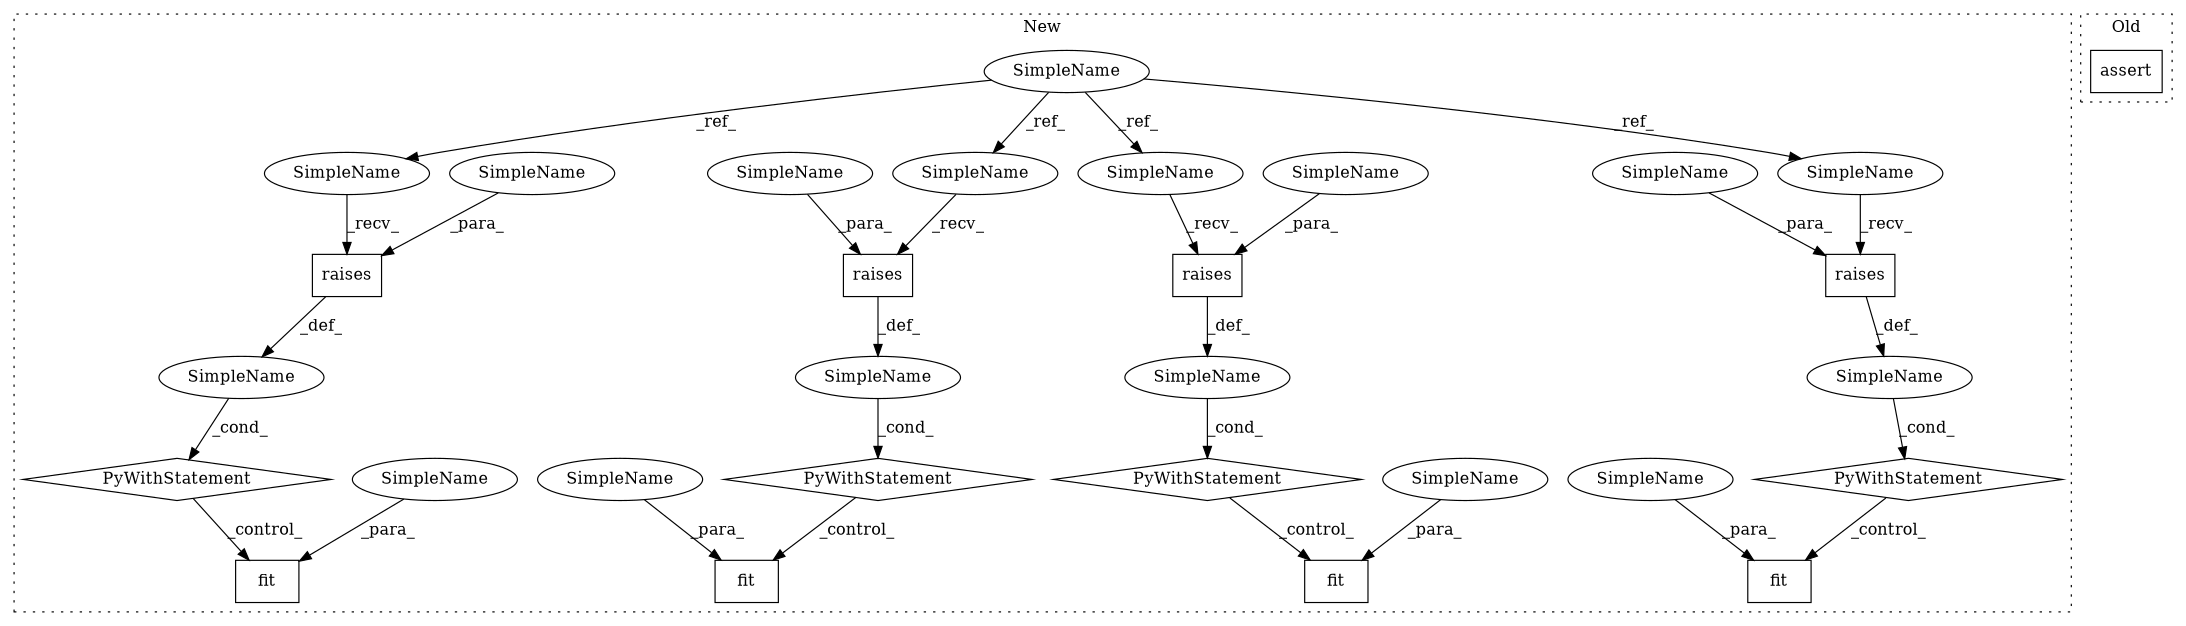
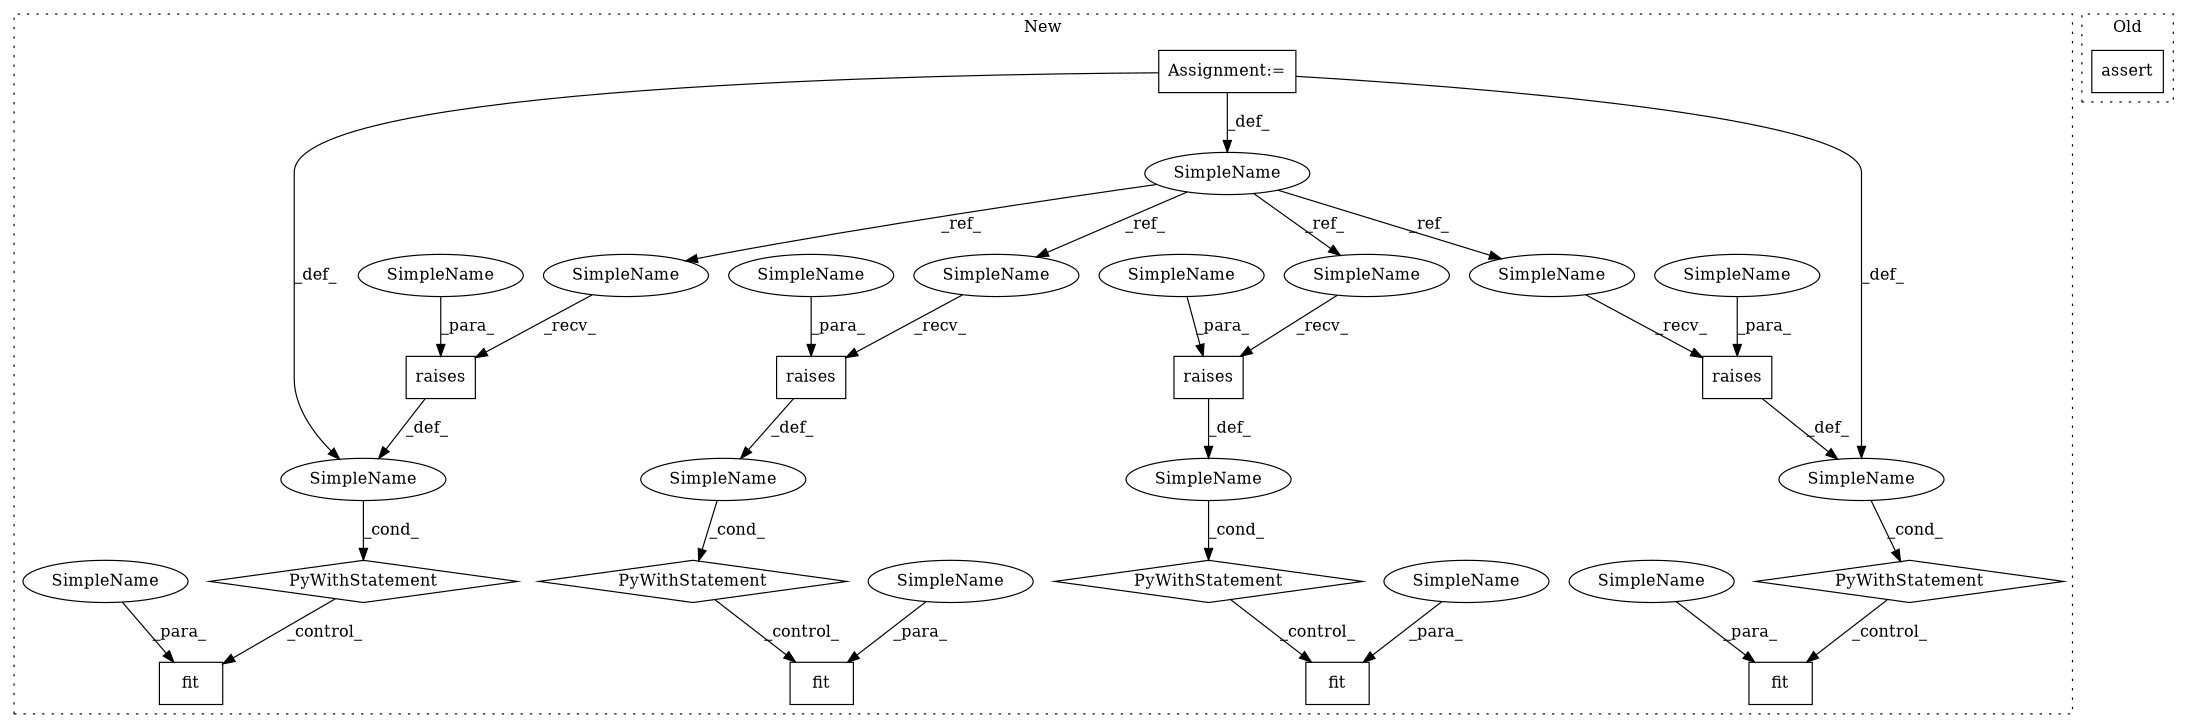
node "Assignment:=": added
